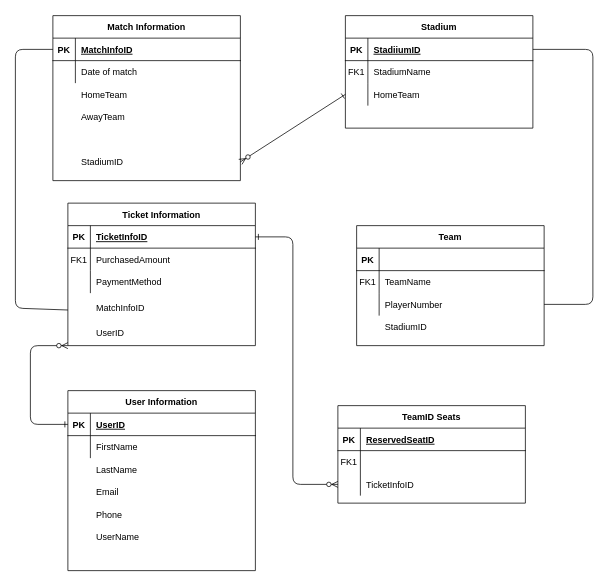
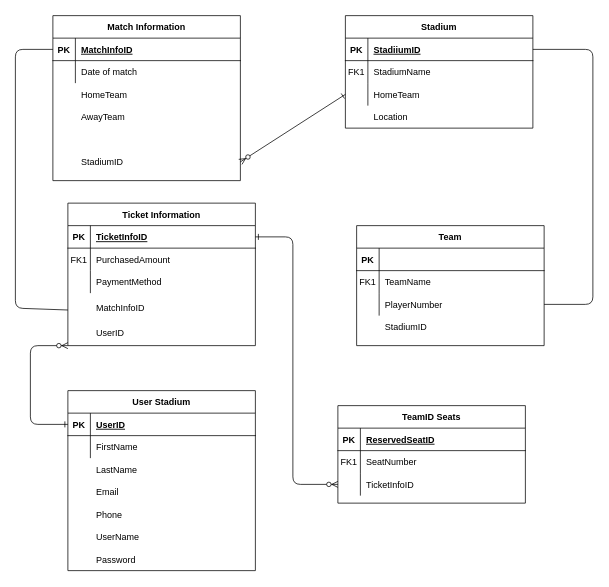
node "Location": added
node "User Information": label "User Information" -> "User Stadium"
node "SeatNumber": added
node "Password": added
